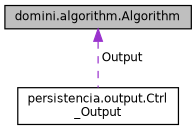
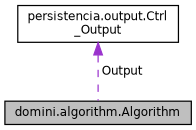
edge "persistencia.output.Ctrl _Output" -> "domini.algorithm.Algorithm": reversed
